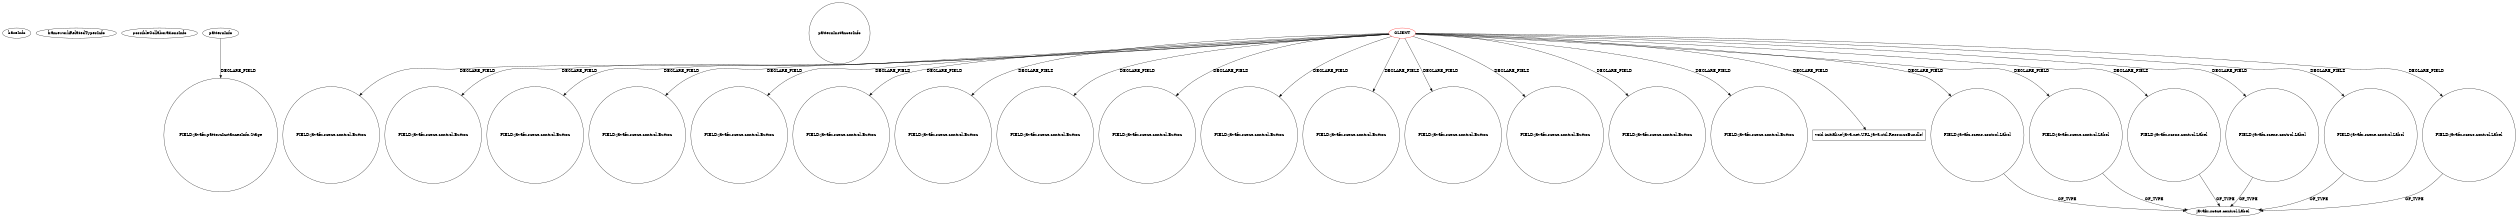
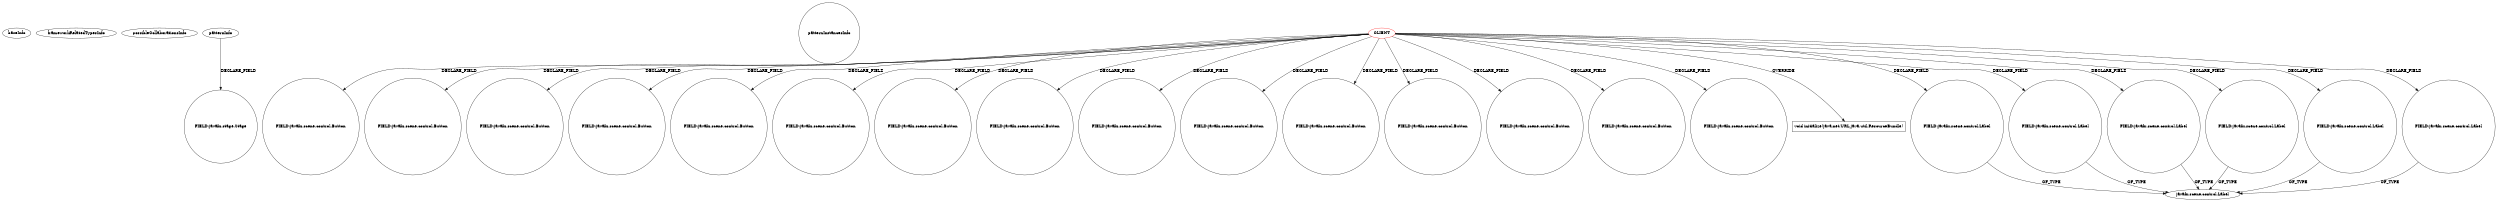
edge "CLIENT" -> "void initialize(java.net.URL,java.util.ResourceBundle)": label "DECLARE_FIELD" -> "OVERRIDE"
node "FIELD:javafx.patternInstancesInfo.Stage": label "FIELD:javafx.patternInstancesInfo.Stage" -> "FIELD:javafx.stage.Stage"
